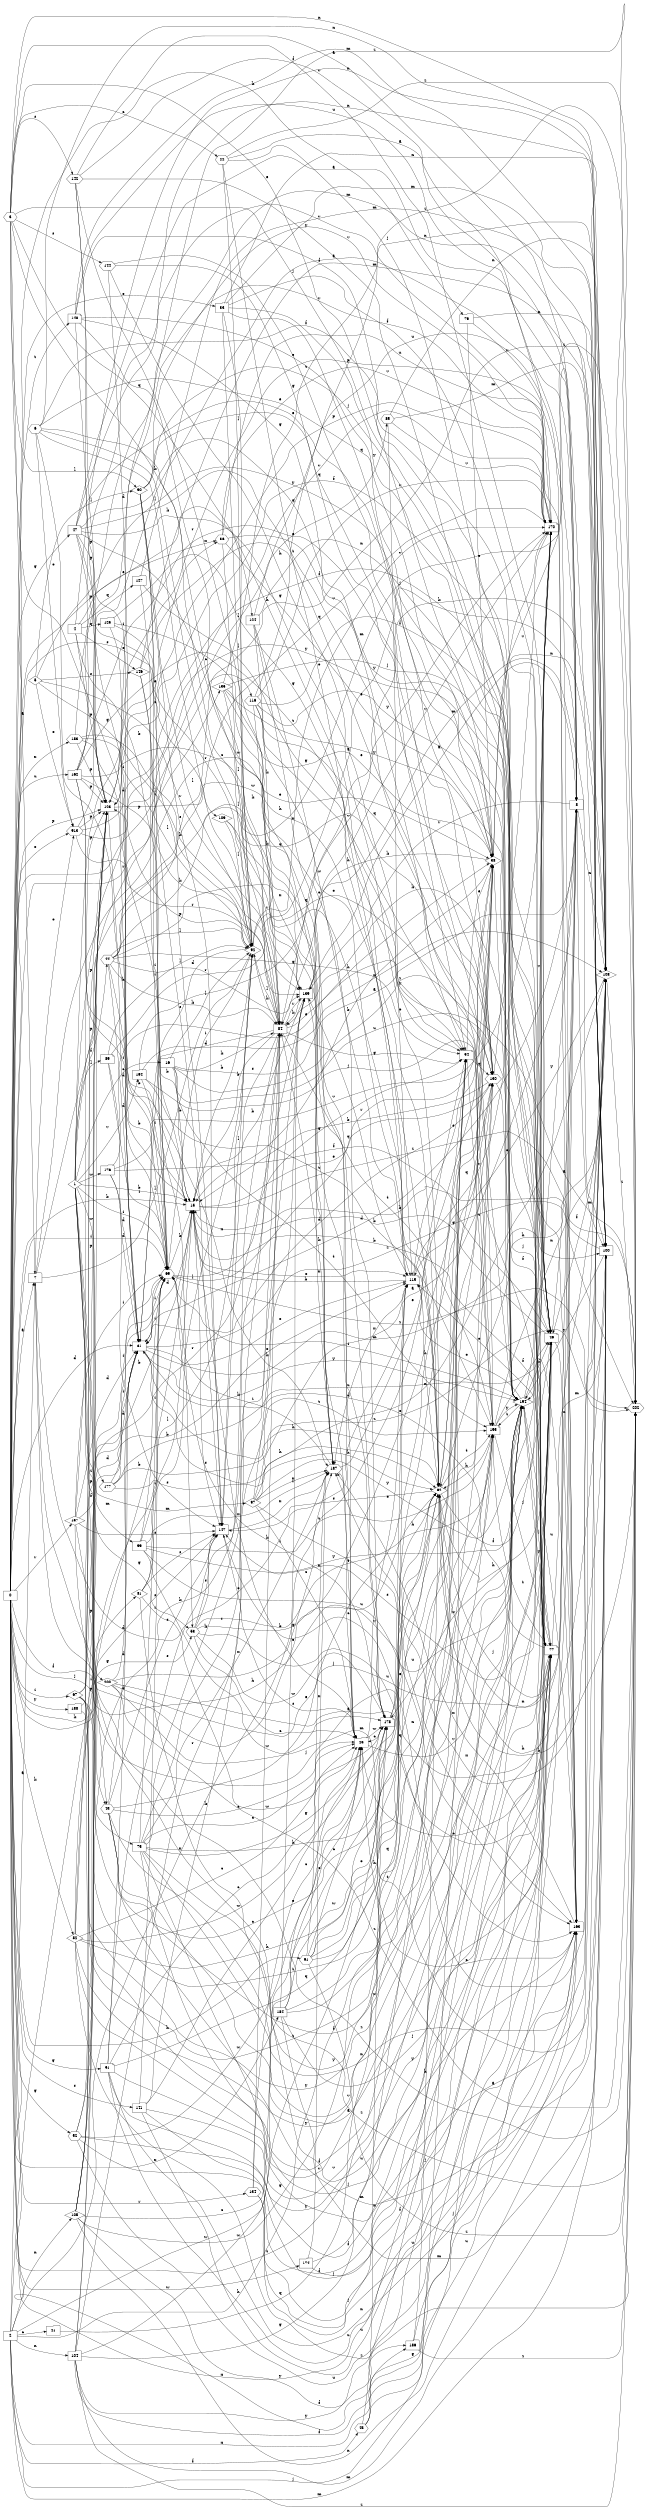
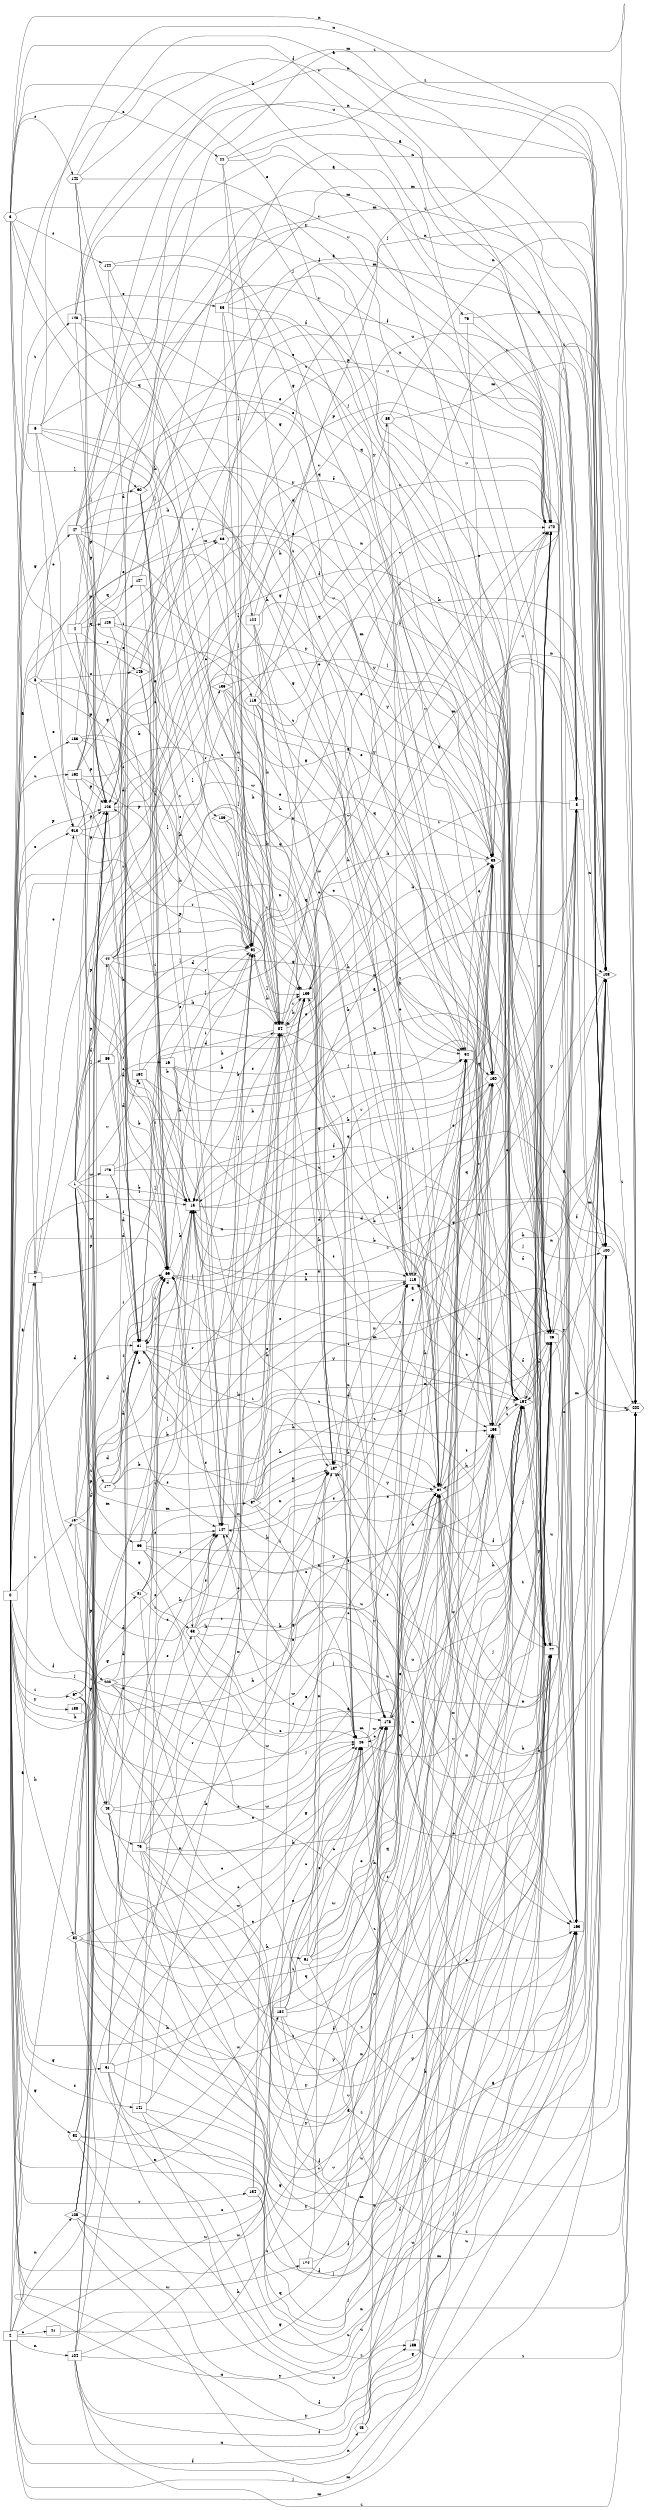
node "6": shape hexagon -> note
node "100": shape folder -> hexagon
